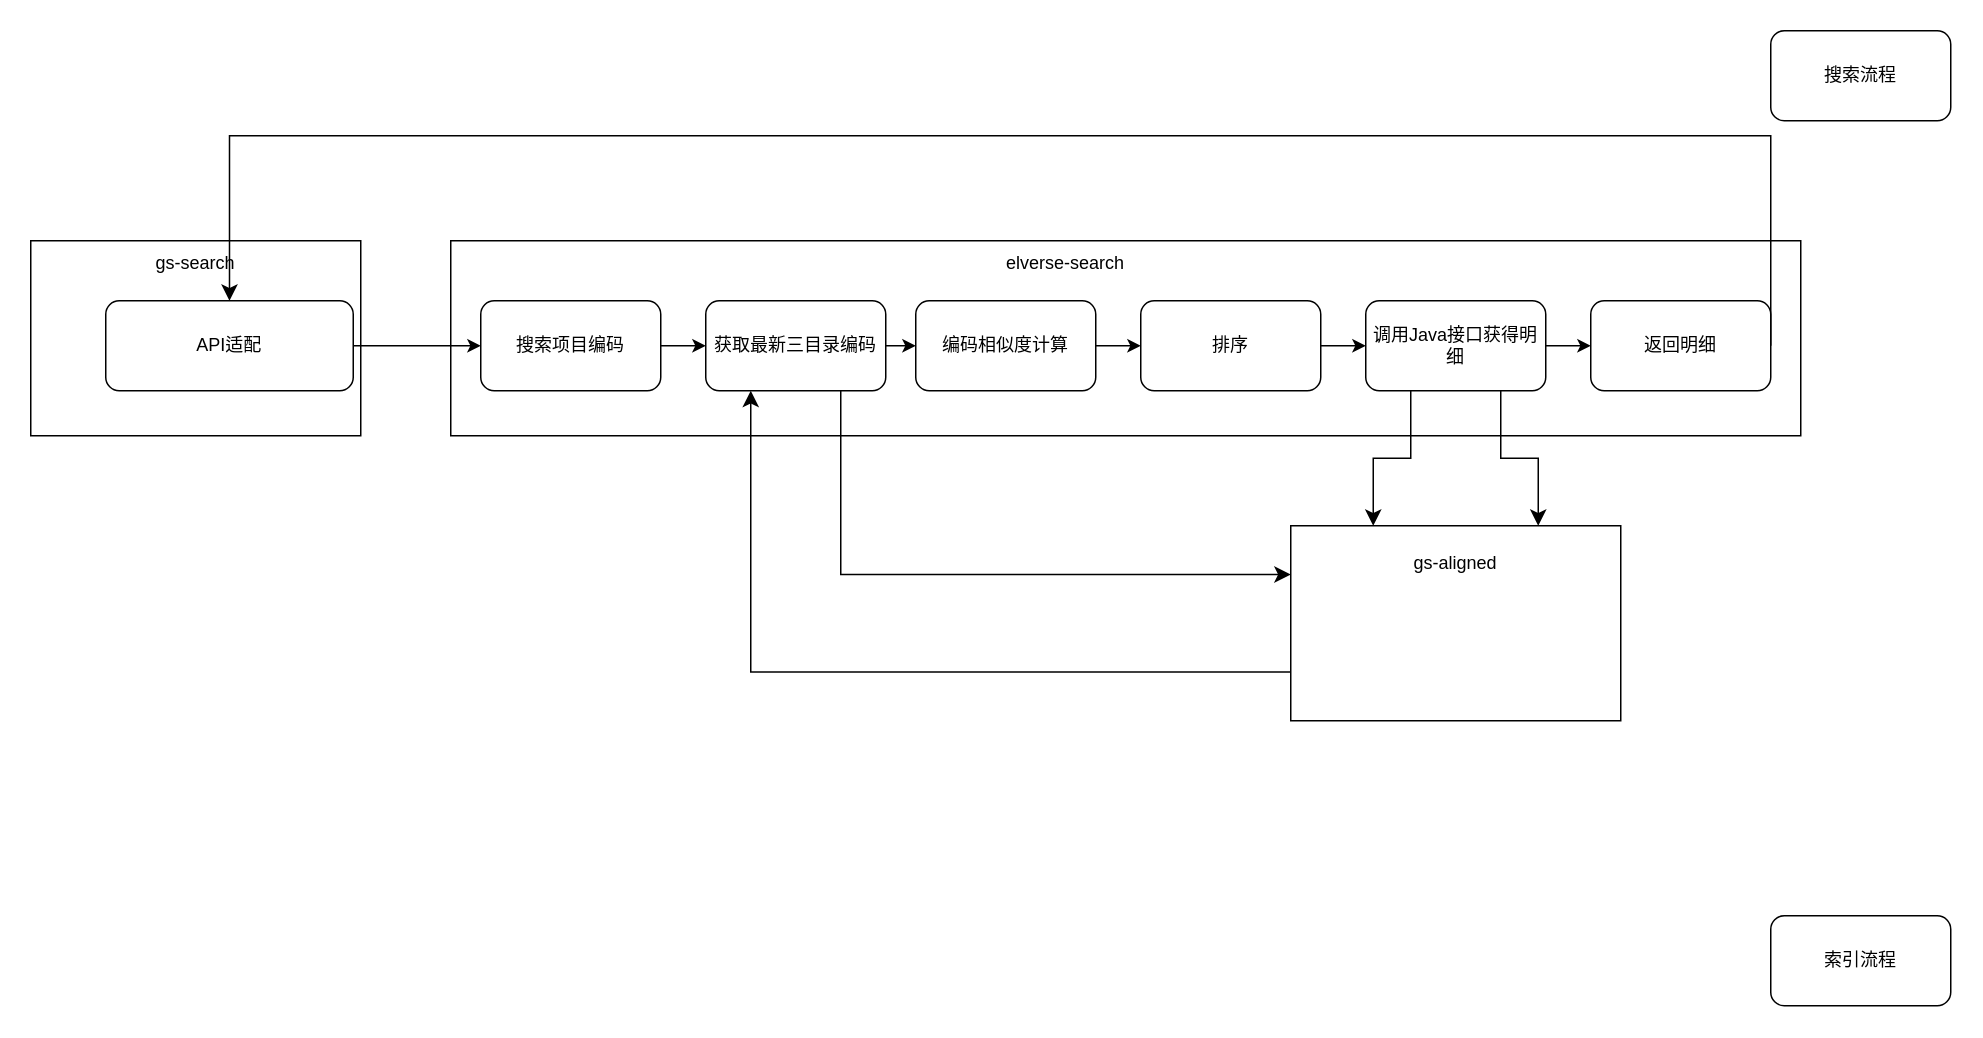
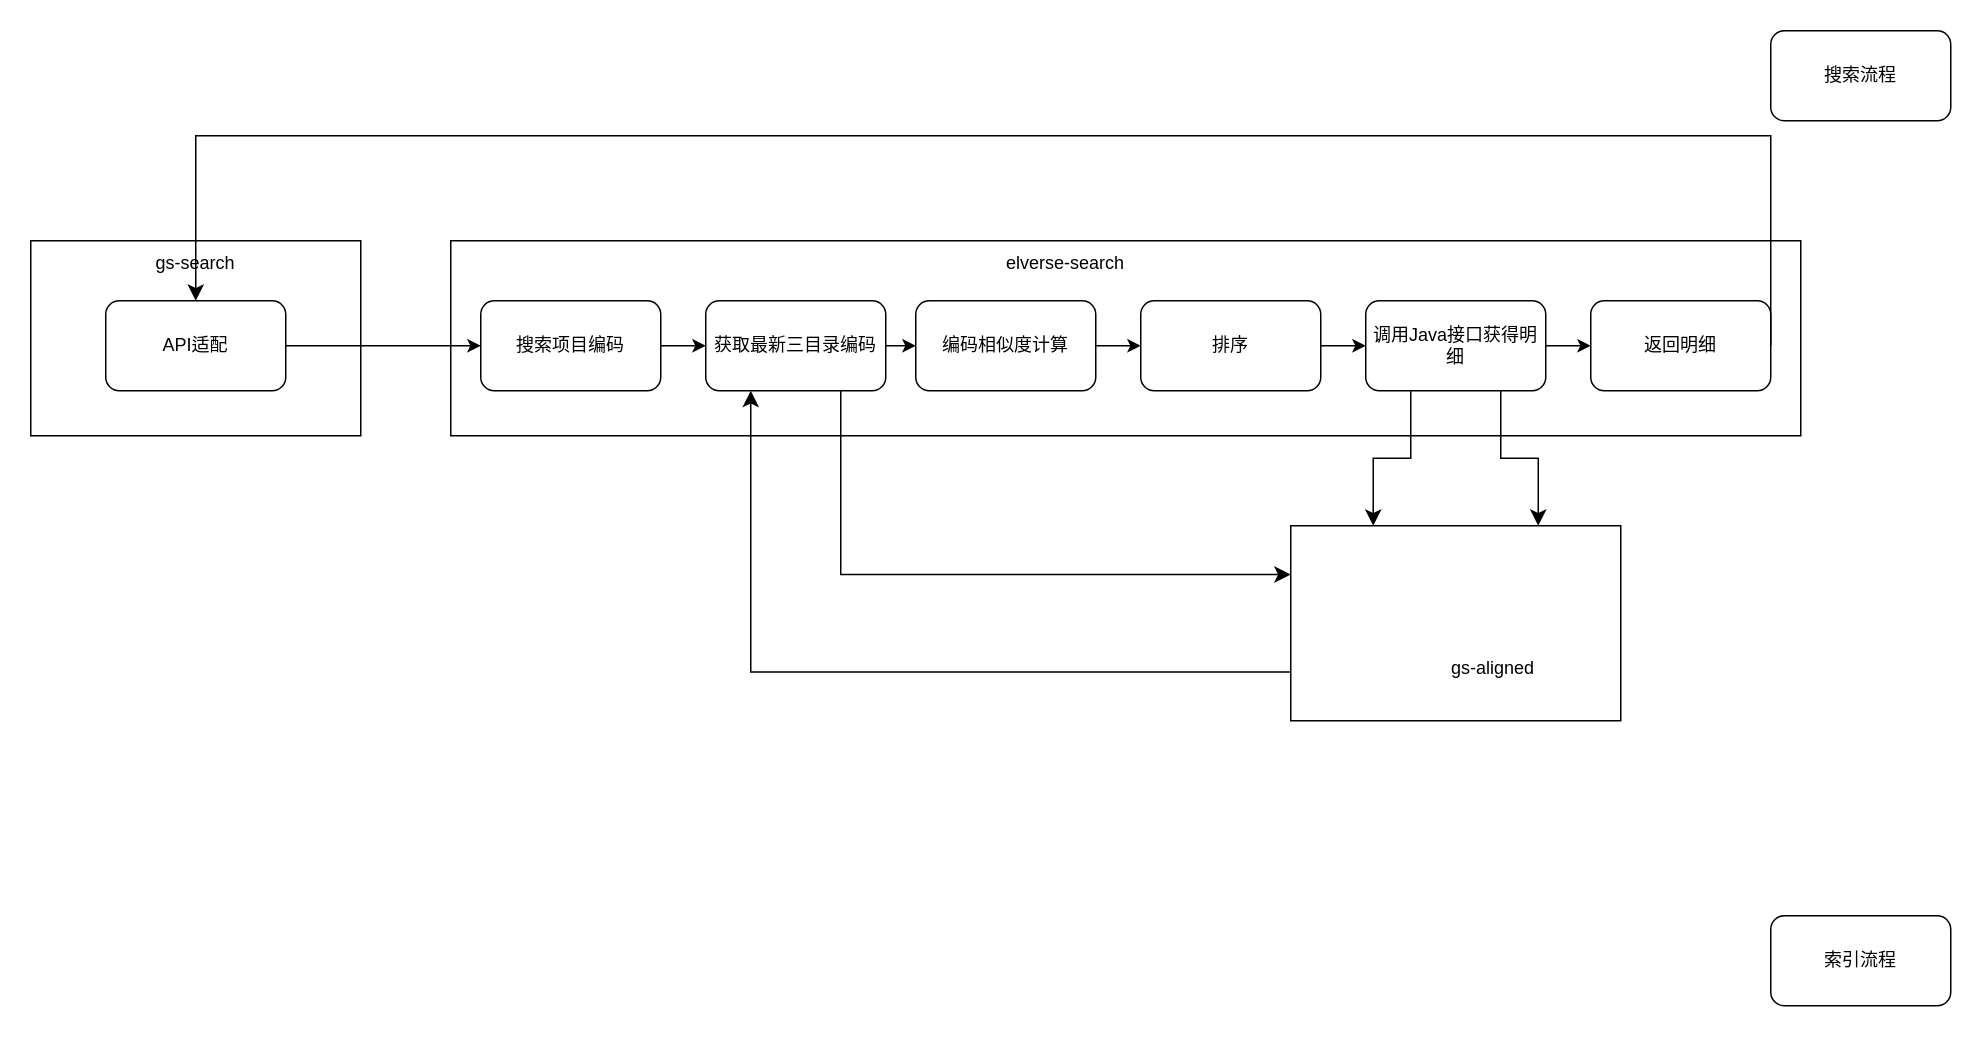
node "API适配": size 248x90 -> 180x90
node "gs-aligned": moved (1456, 563) -> (1493, 668)
